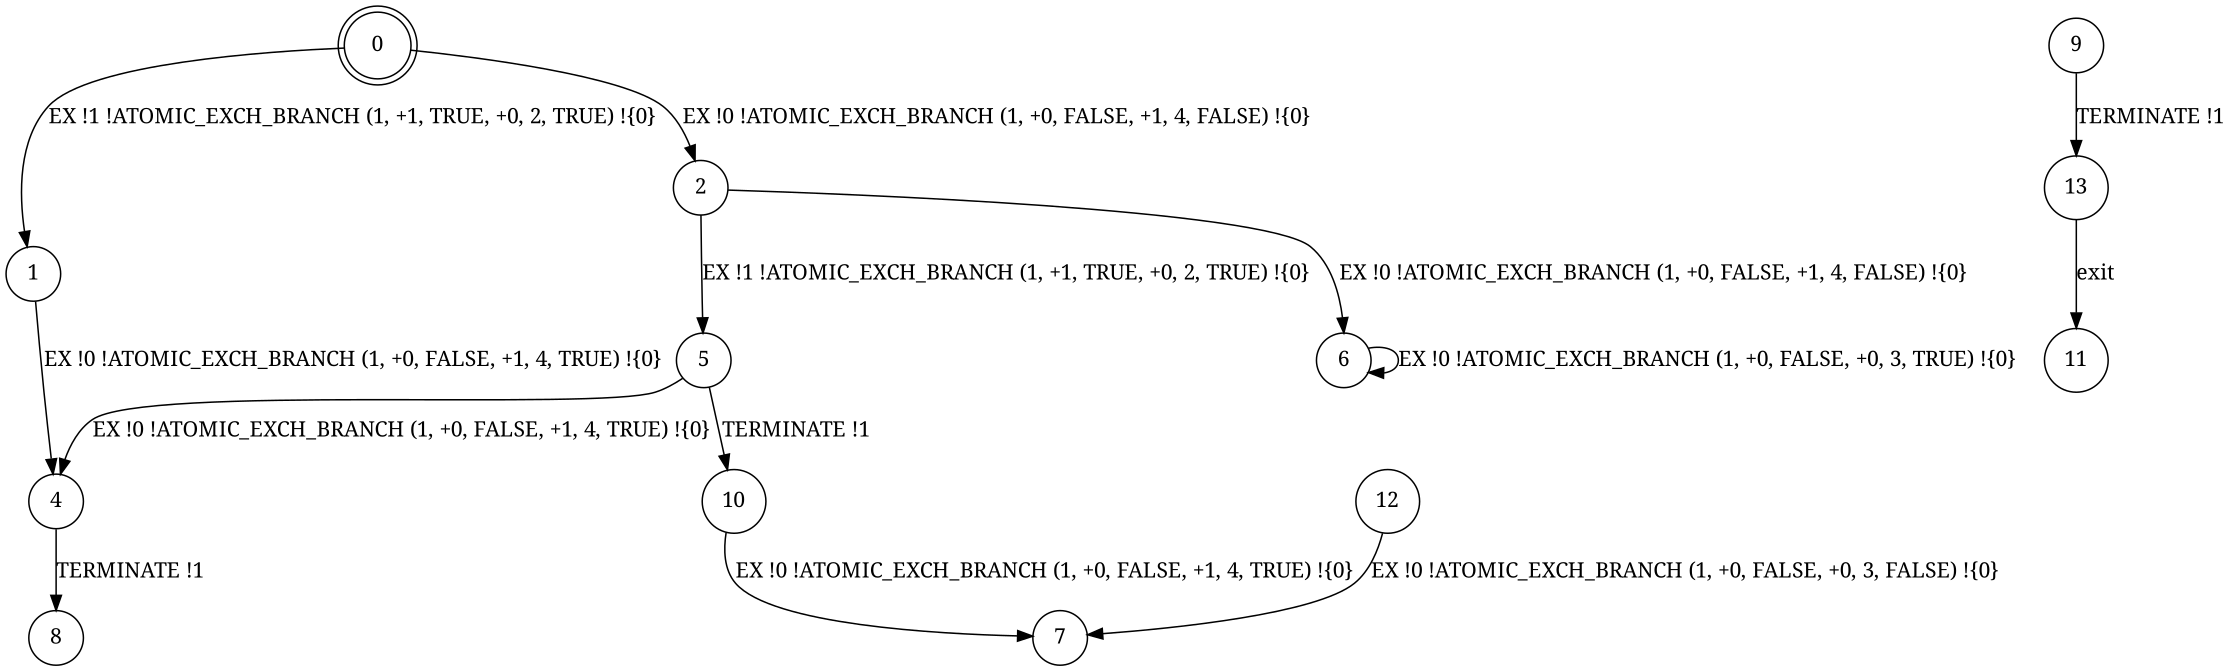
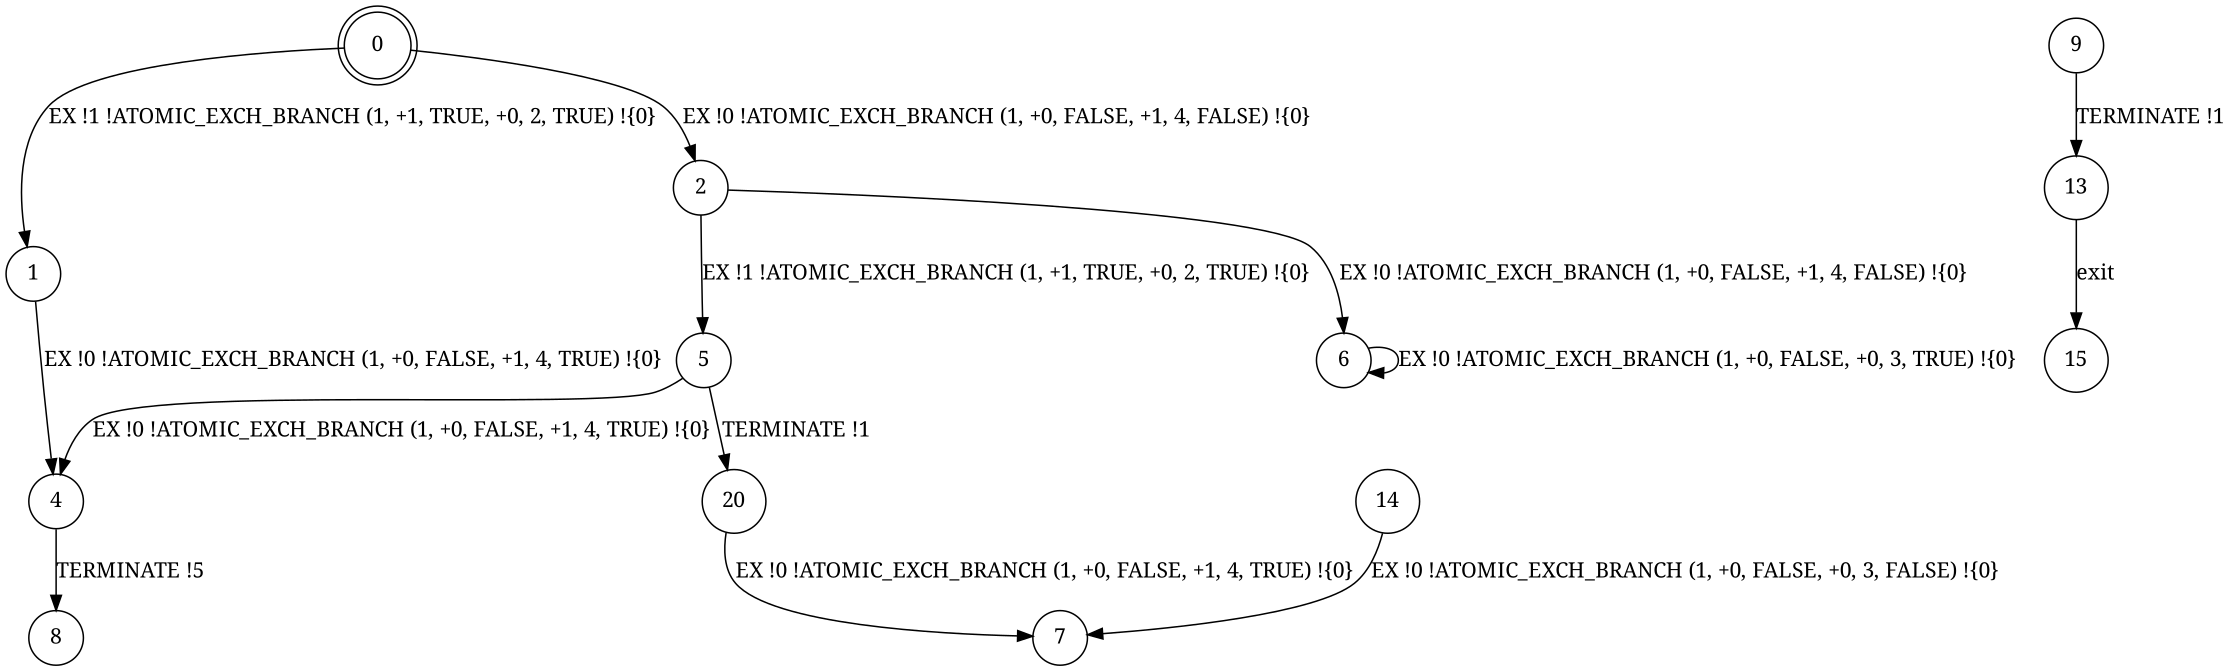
node "11": label "11" -> "15"
node "10": label "10" -> "20"
node "12": label "12" -> "14"
edge "4" -> "8": label "TERMINATE !1" -> "TERMINATE !5"
